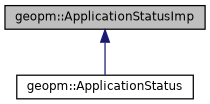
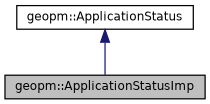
edge "geopm::ApplicationStatus" -> "geopm::ApplicationStatusImp": reversed
